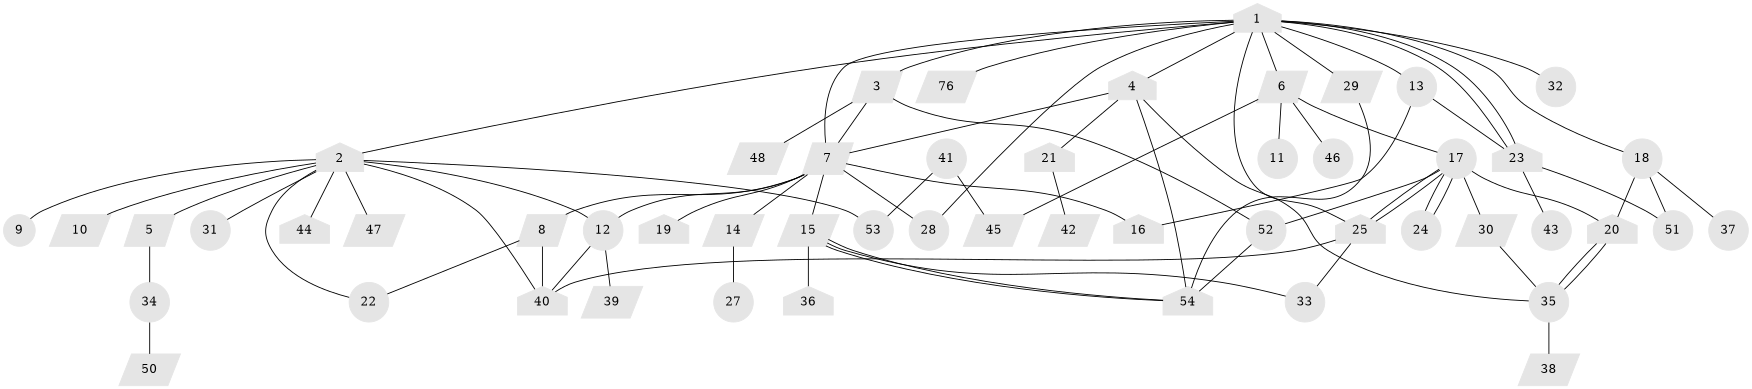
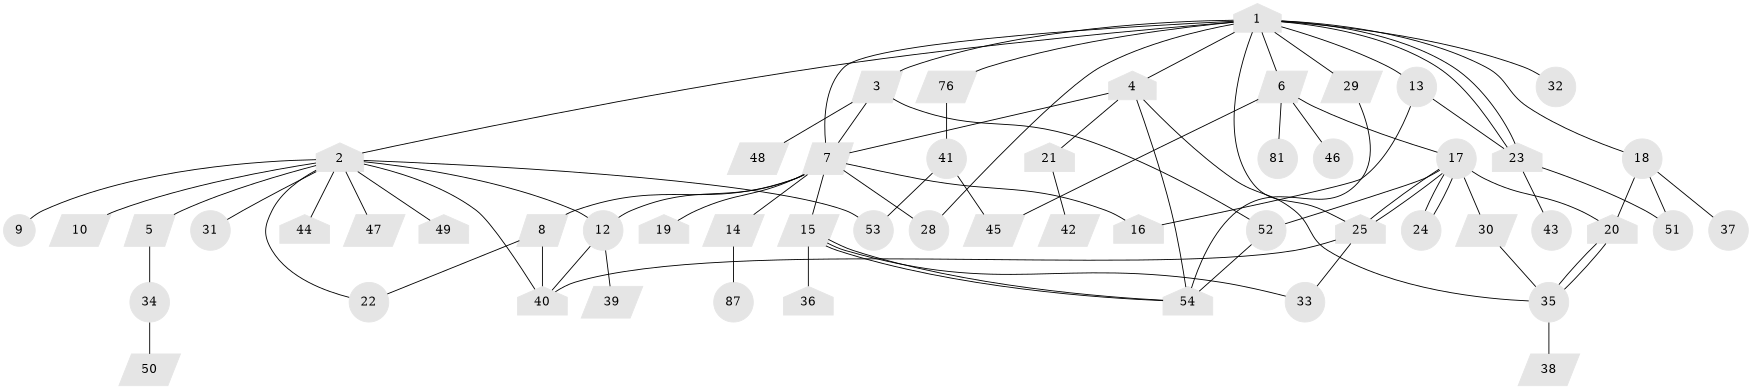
edge "76" -- "41": added
node "11": label "11" -> "81"
node "49": added
node "27": label "27" -> "87"
